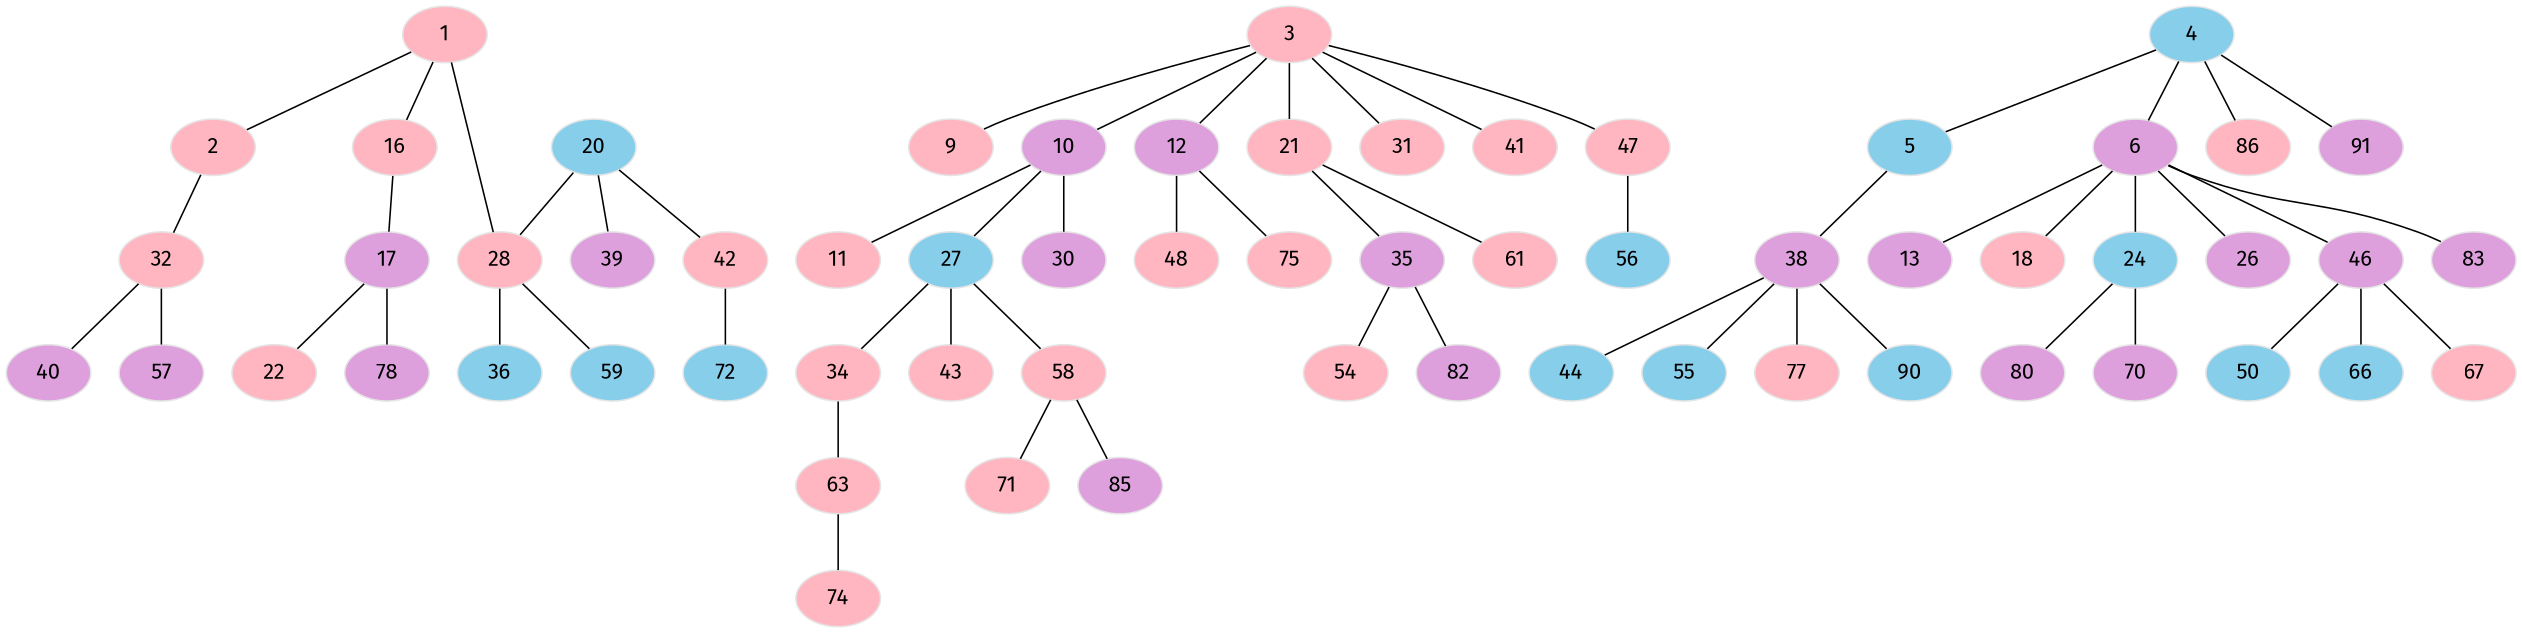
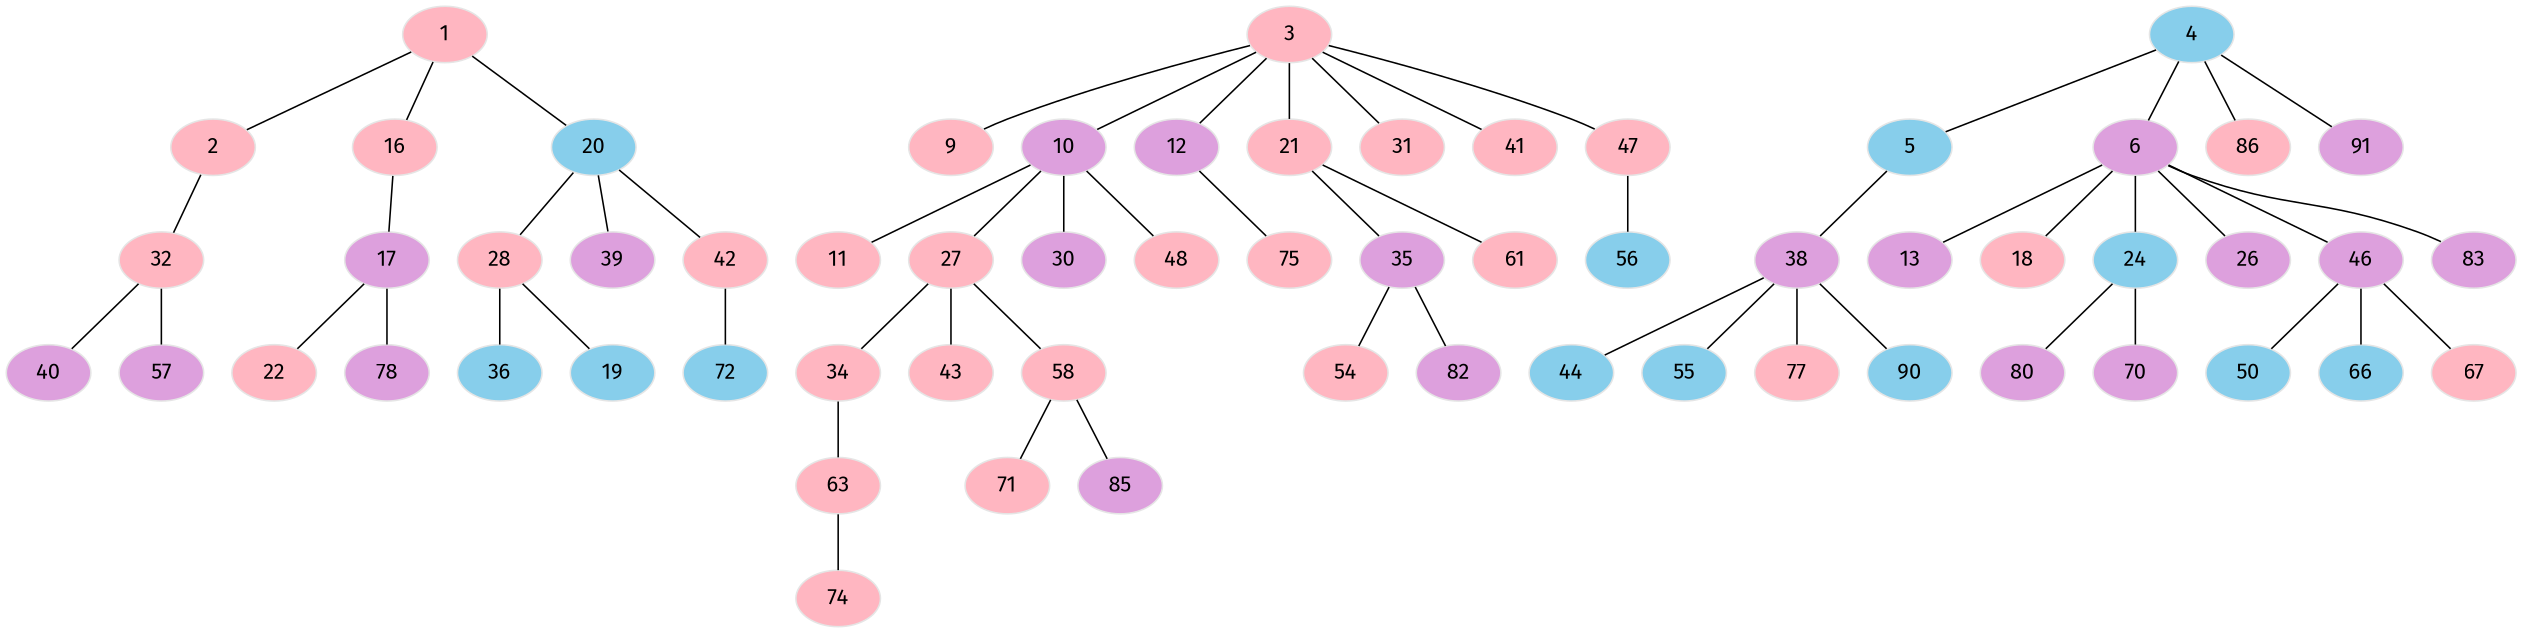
edge "1" -- "28": now "1" -- "20"
edge "12" -- "48": now "10" -- "48"
node "27": fillcolor skyblue -> lightpink
node "59": label "59" -> "19"
